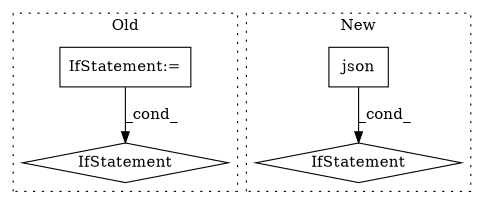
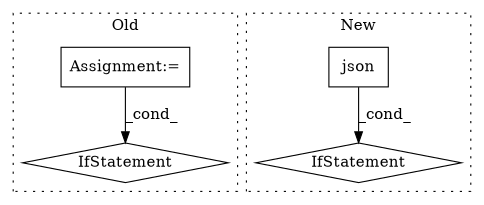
node "IfStatement:=": label "IfStatement:=" -> "Assignment:="
